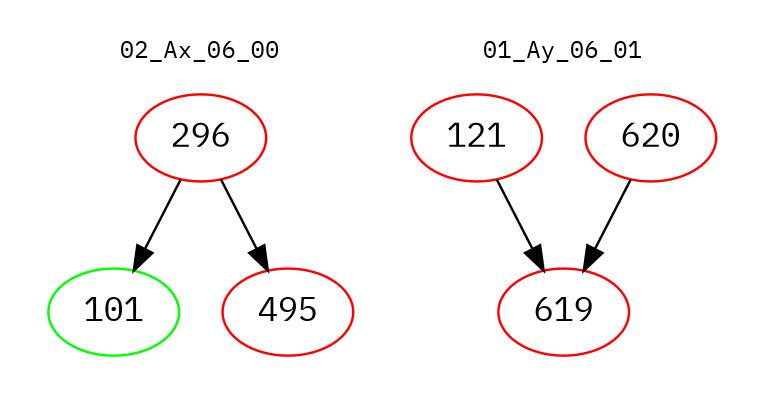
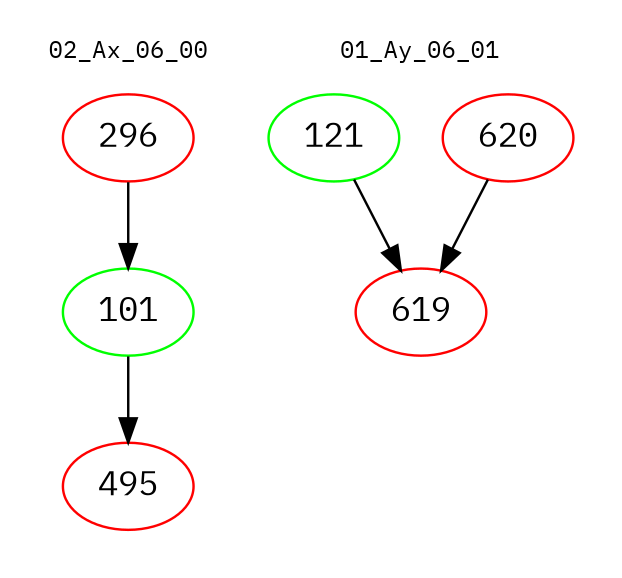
node "121": color red -> green
edge "296" -> "495": now "101" -> "495"
